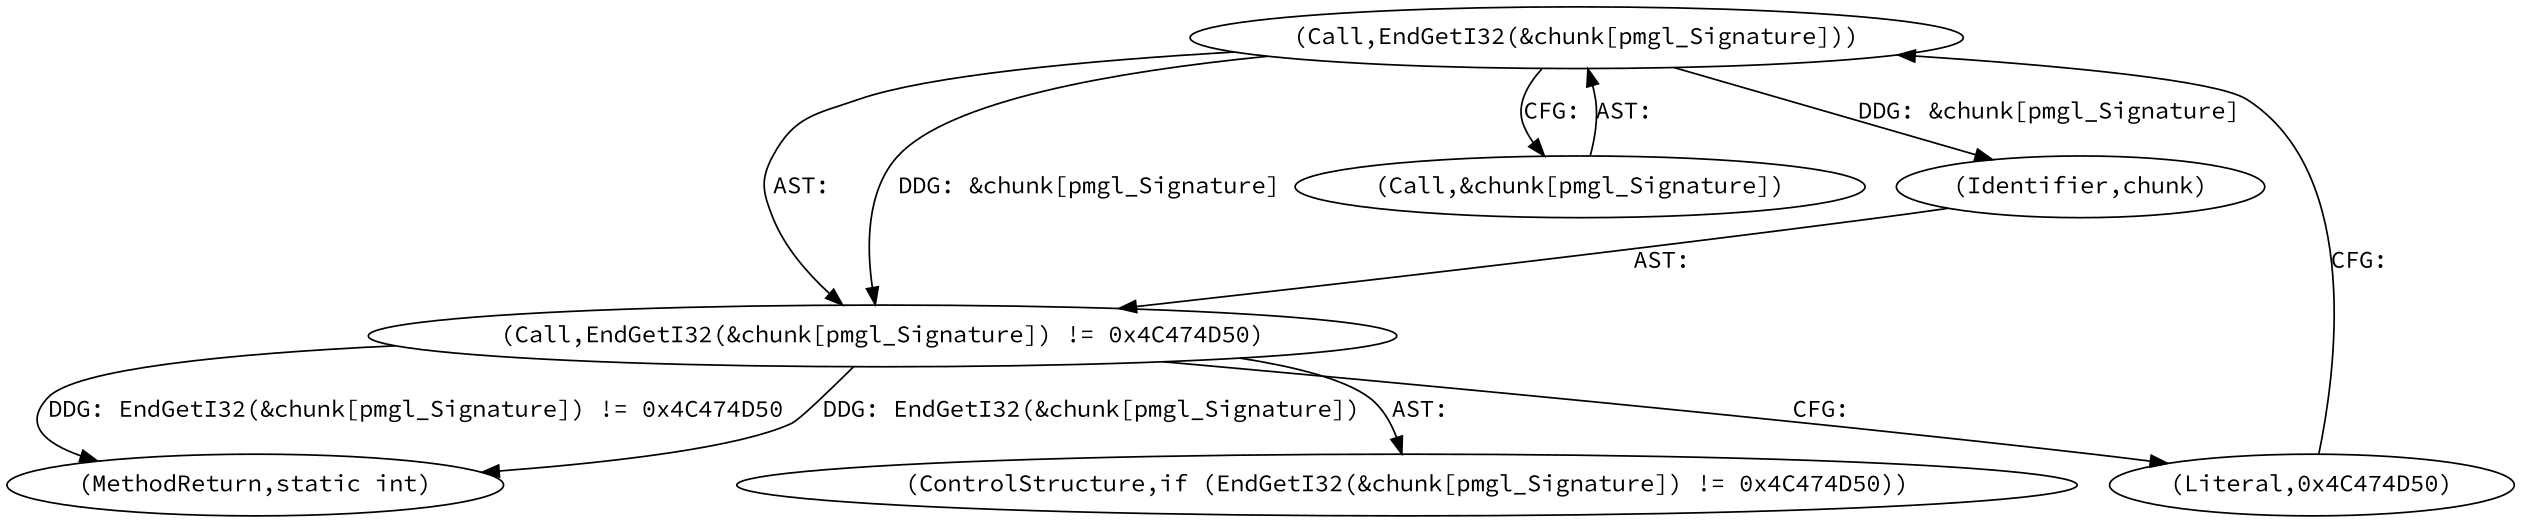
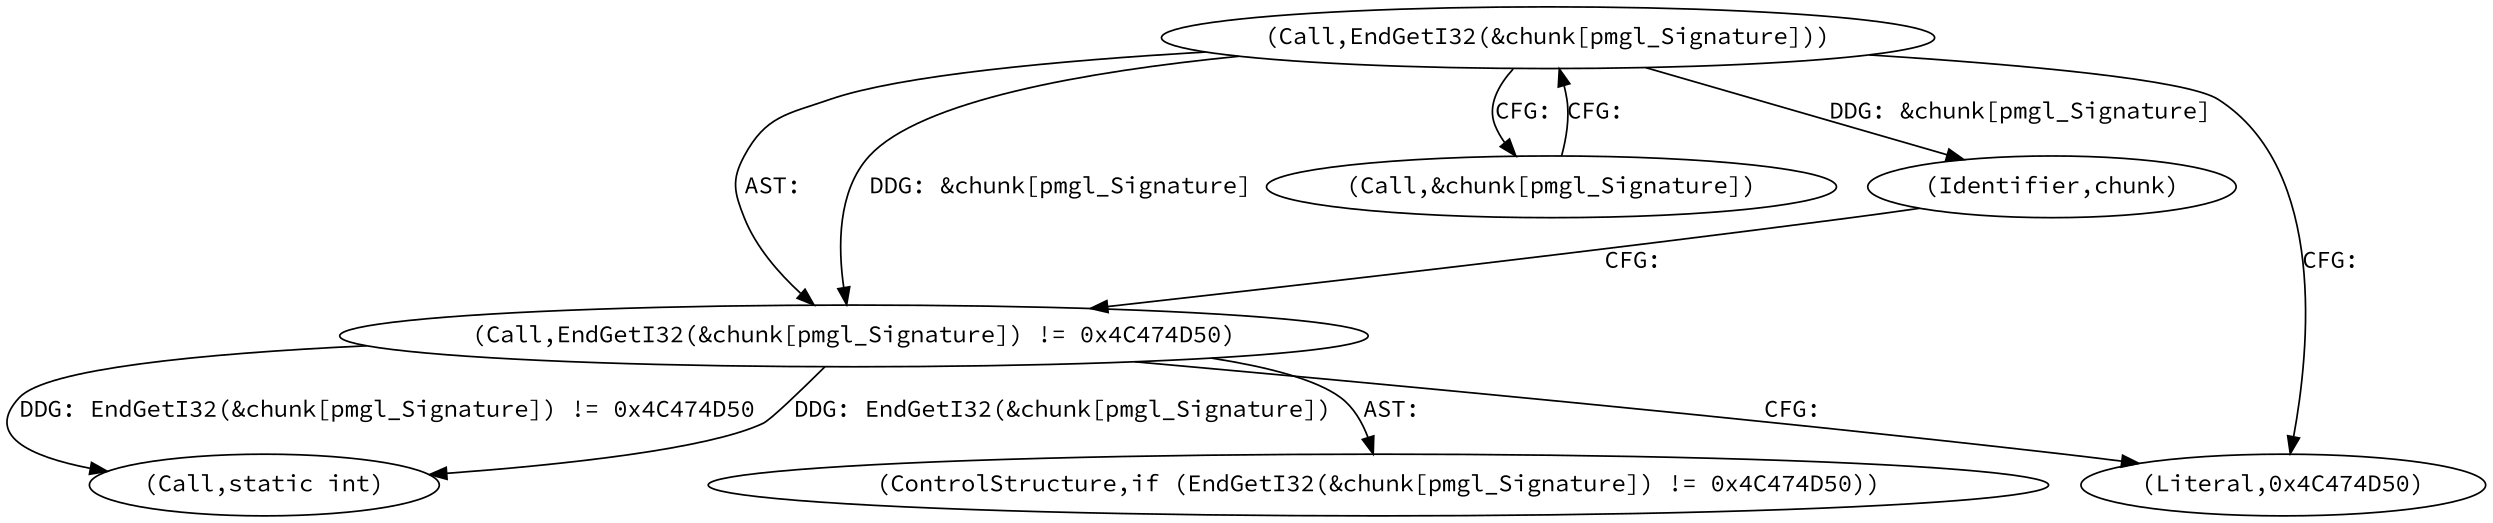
edge "(Call,&chunk[pmgl_Signature])" -> "(Call,EndGetI32(&chunk[pmgl_Signature]))": label "AST: " -> "CFG: "
edge "(Literal,0x4C474D50)" -> "(Call,EndGetI32(&chunk[pmgl_Signature]))": reversed
edge "(Identifier,chunk)" -> "(Call,EndGetI32(&chunk[pmgl_Signature]) != 0x4C474D50)": label "AST: " -> "CFG: "
node "(MethodReturn,static int)": label "(MethodReturn,static int)" -> "(Call,static int)"
